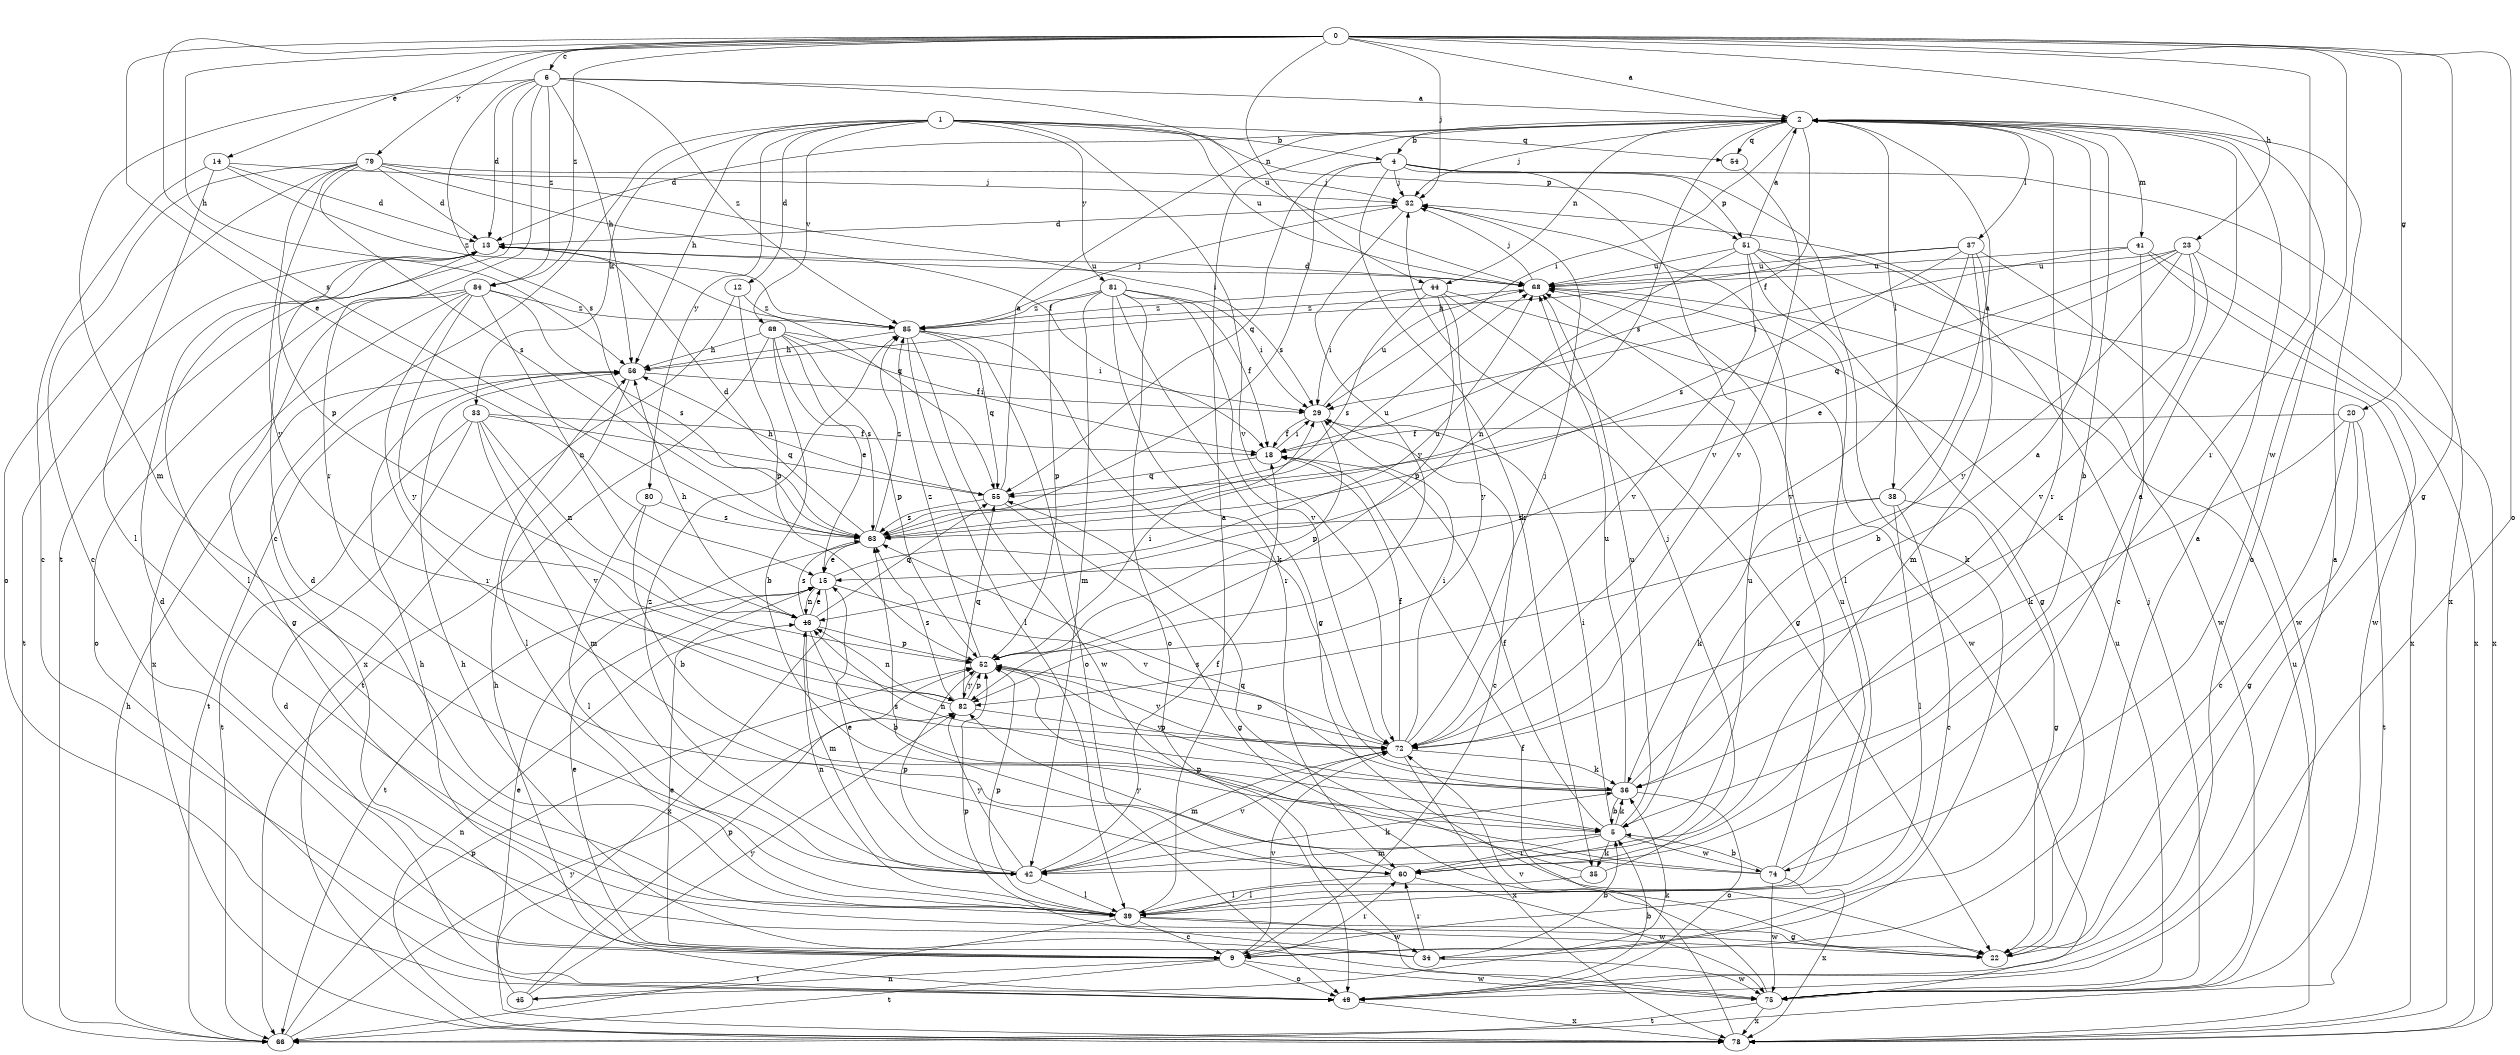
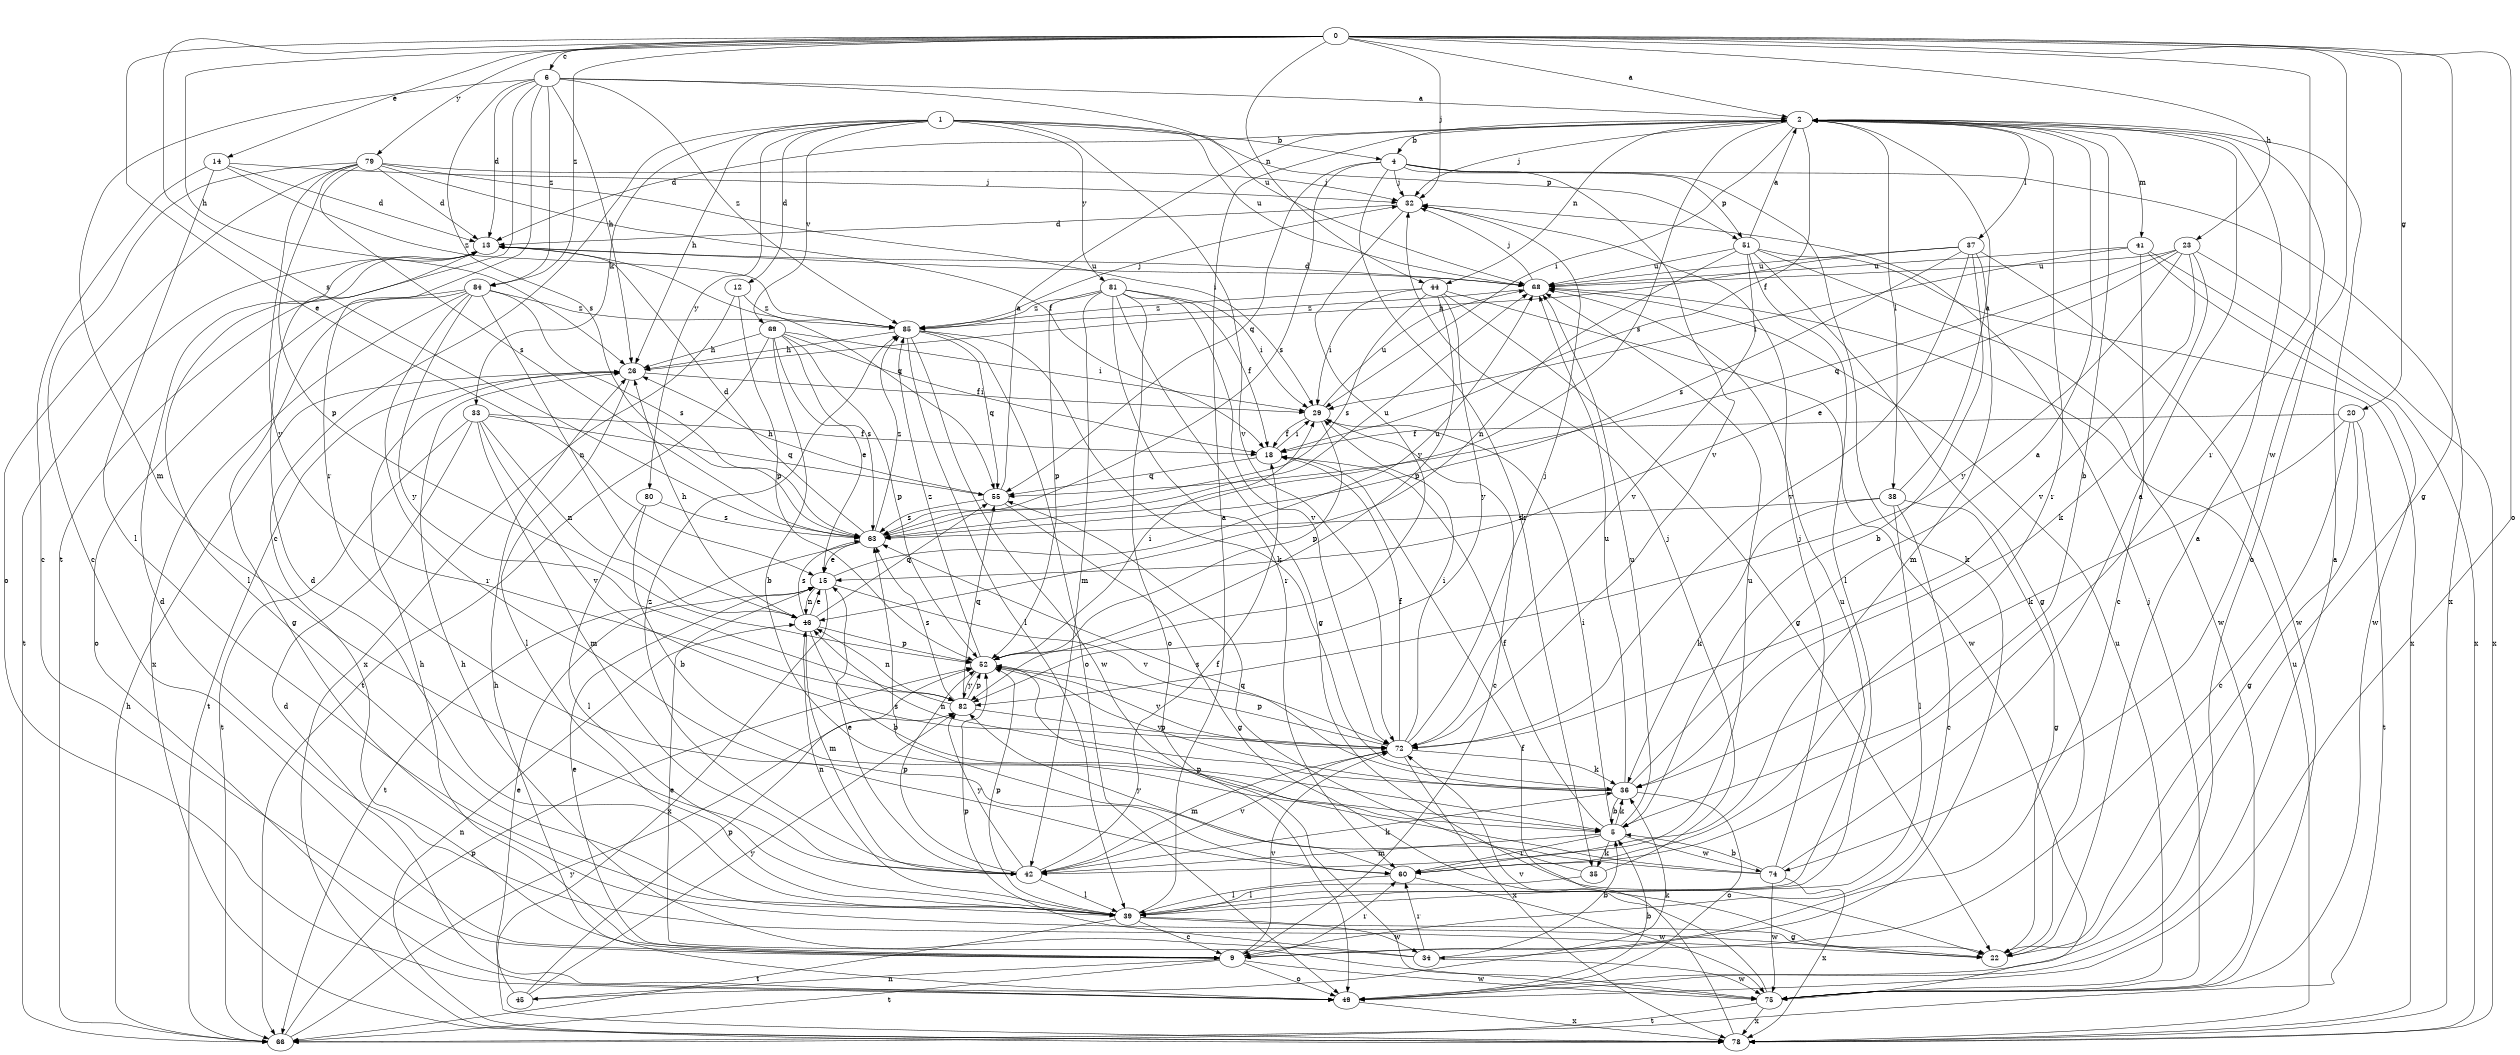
node "54": removed
node "56": label "56" -> "26"
